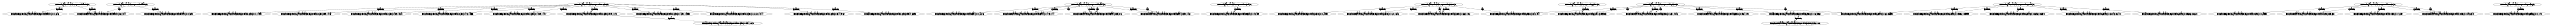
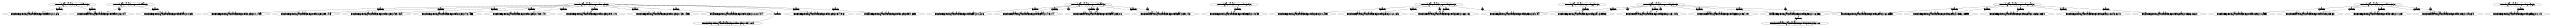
edge "FunctionExpression@lacuna_cache/exported_nwsj5x.js:979,1175" -> "FunctionExpression@lacuna_cache/exported_nwsj5x.js:1594,1873": now "rootNode@lacuna_cache/exported_nwsj5x.js:," -> "FunctionExpression@lacuna_cache/exported_nwsj5x.js:1594,1873"
